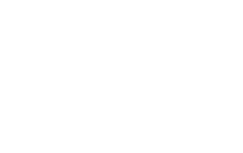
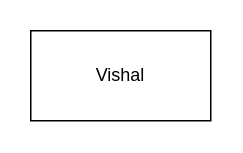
node "Vishal": added
